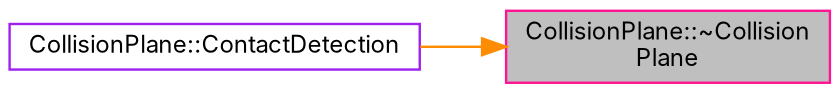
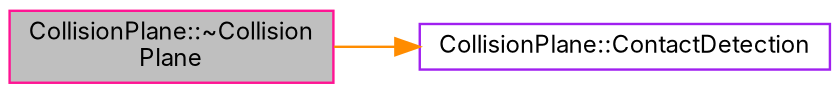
edge "CollisionPlane::ContactDetection" -> "CollisionPlane::~Collision Plane": reversed
